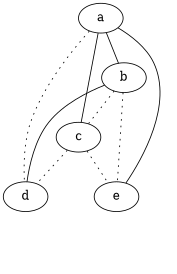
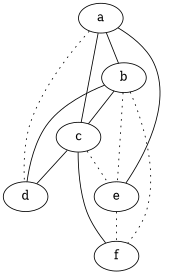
edge "b" -- "c": style dotted -> solid
edge "c" -- "d": style dotted -> solid
node "f": added
